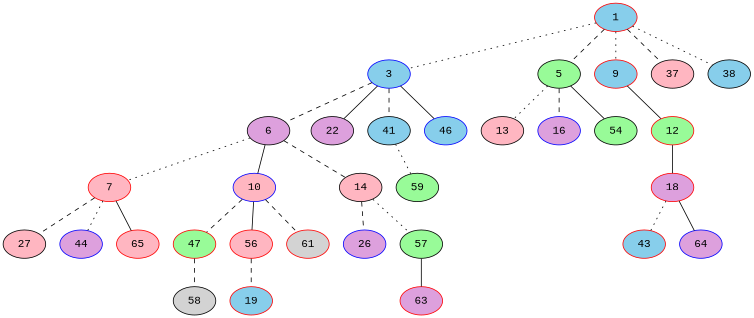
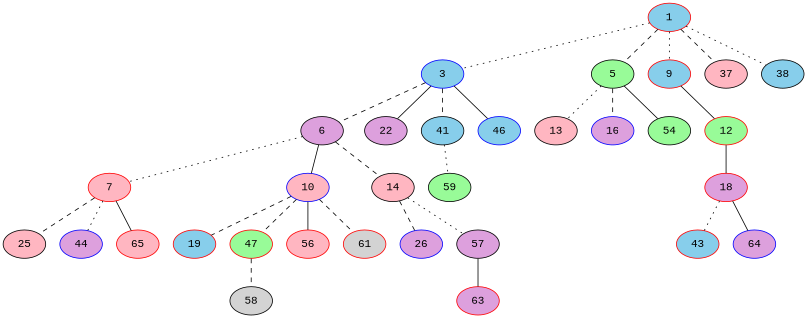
node "27": label "27" -> "25"
node "57": fillcolor palegreen -> plum
edge "56" -- "19": now "10" -- "19"
